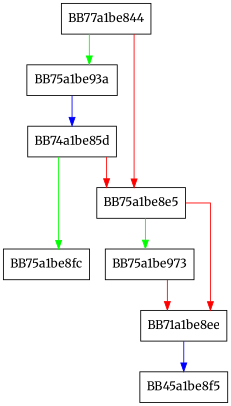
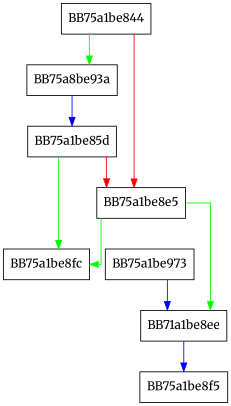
node "BB77a1be844": label "BB77a1be844" -> "BB75a1be844"
node "BB75a1be93a": label "BB75a1be93a" -> "BB75a8be93a"
node "BB74a1be85d": label "BB74a1be85d" -> "BB75a1be85d"
edge "BB75a1be8e5" -> "BB75a1be973": now "BB75a1be8e5" -> "BB75a1be8fc"
edge "BB75a1be8e5" -> "BB71a1be8ee": color red -> green
edge "BB75a1be973" -> "BB71a1be8ee": color red -> blue
node "BB45a1be8f5": label "BB45a1be8f5" -> "BB75a1be8f5"
